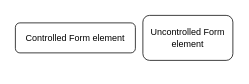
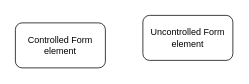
node "Controlled Form element": size 120x30 -> 90x45
